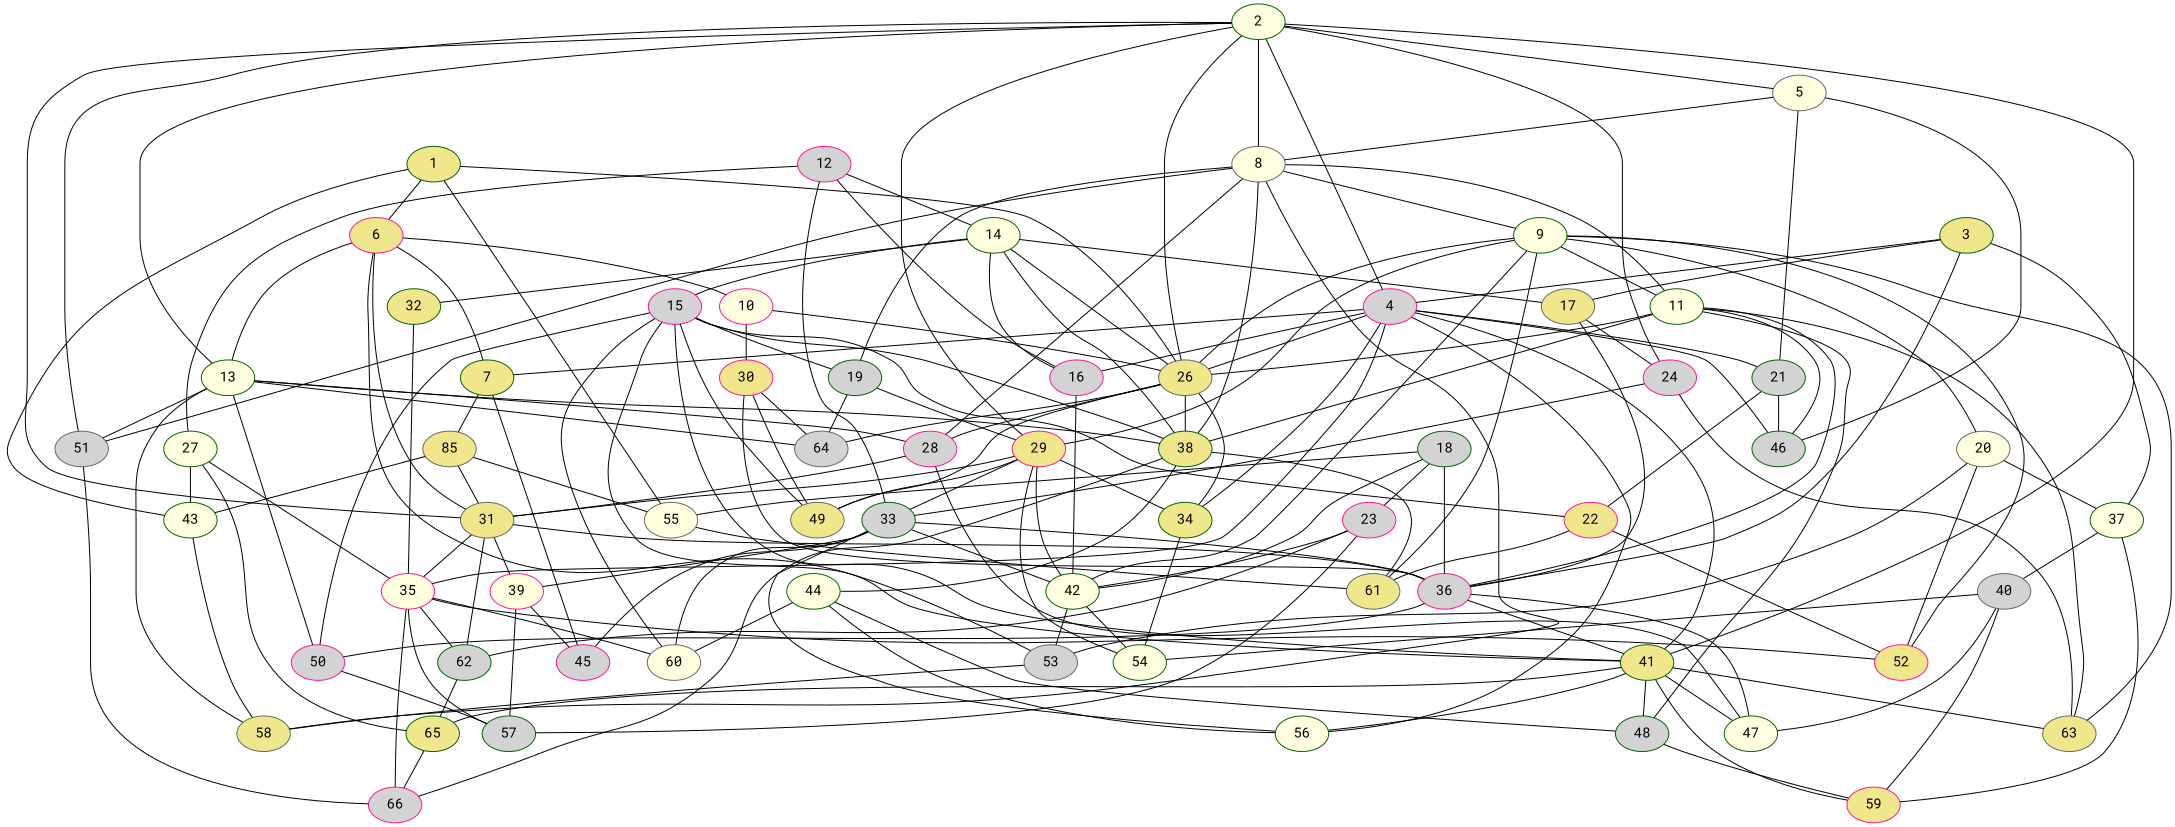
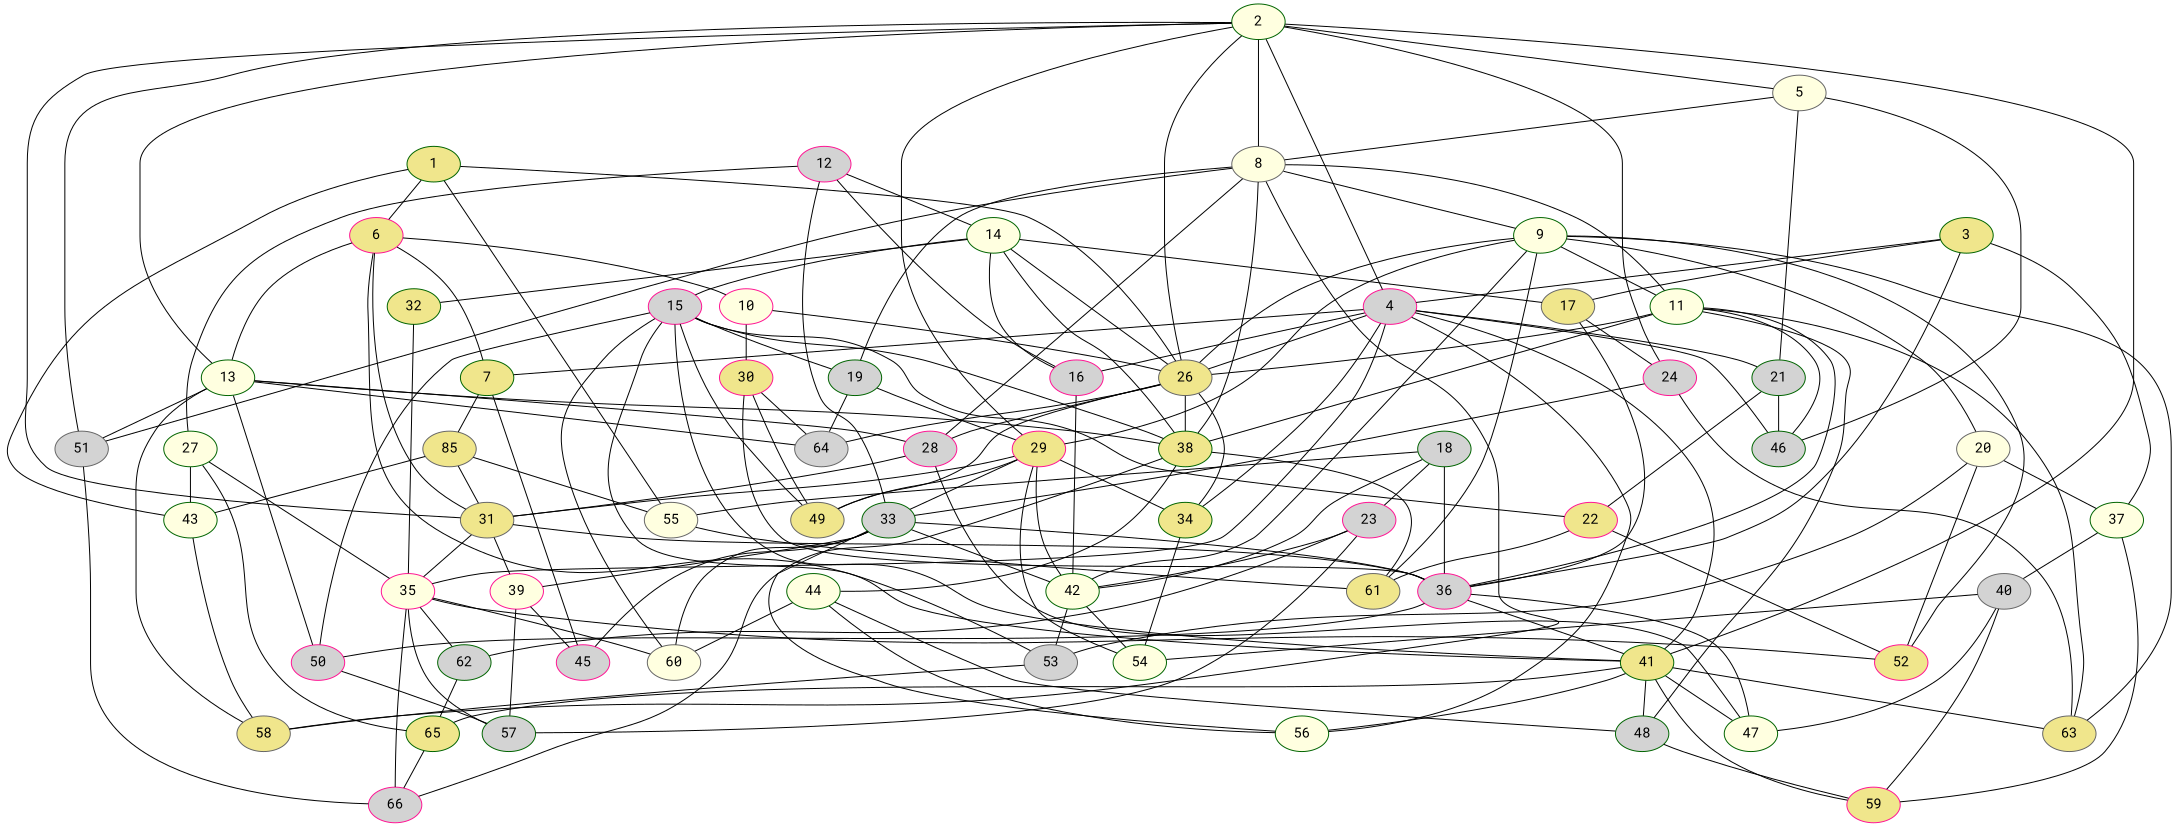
edge "31" -- "62": removed
